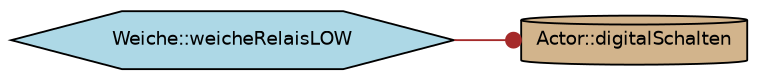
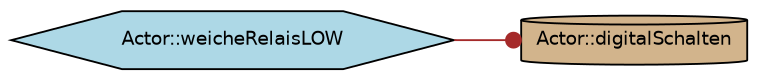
node "Weiche::weicheRelaisLOW": label "Weiche::weicheRelaisLOW" -> "Actor::weicheRelaisLOW"
